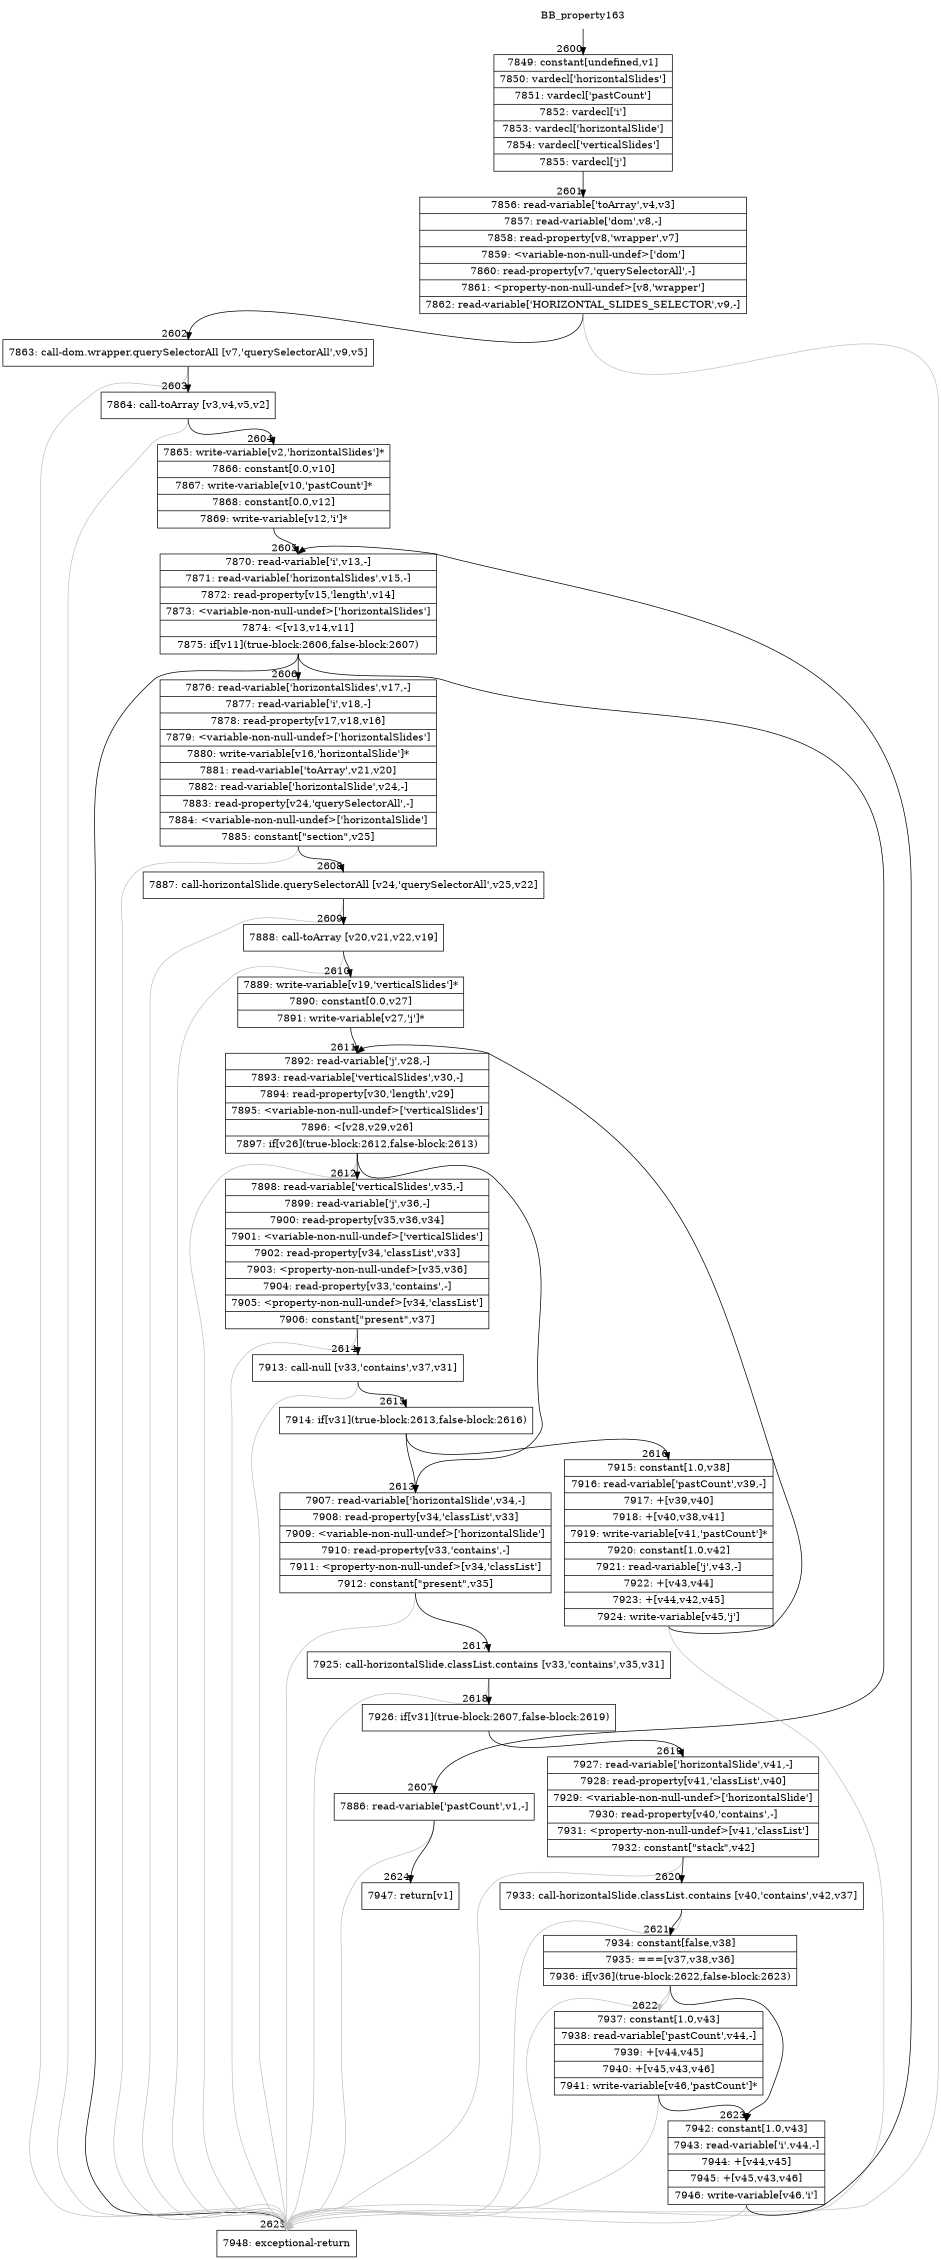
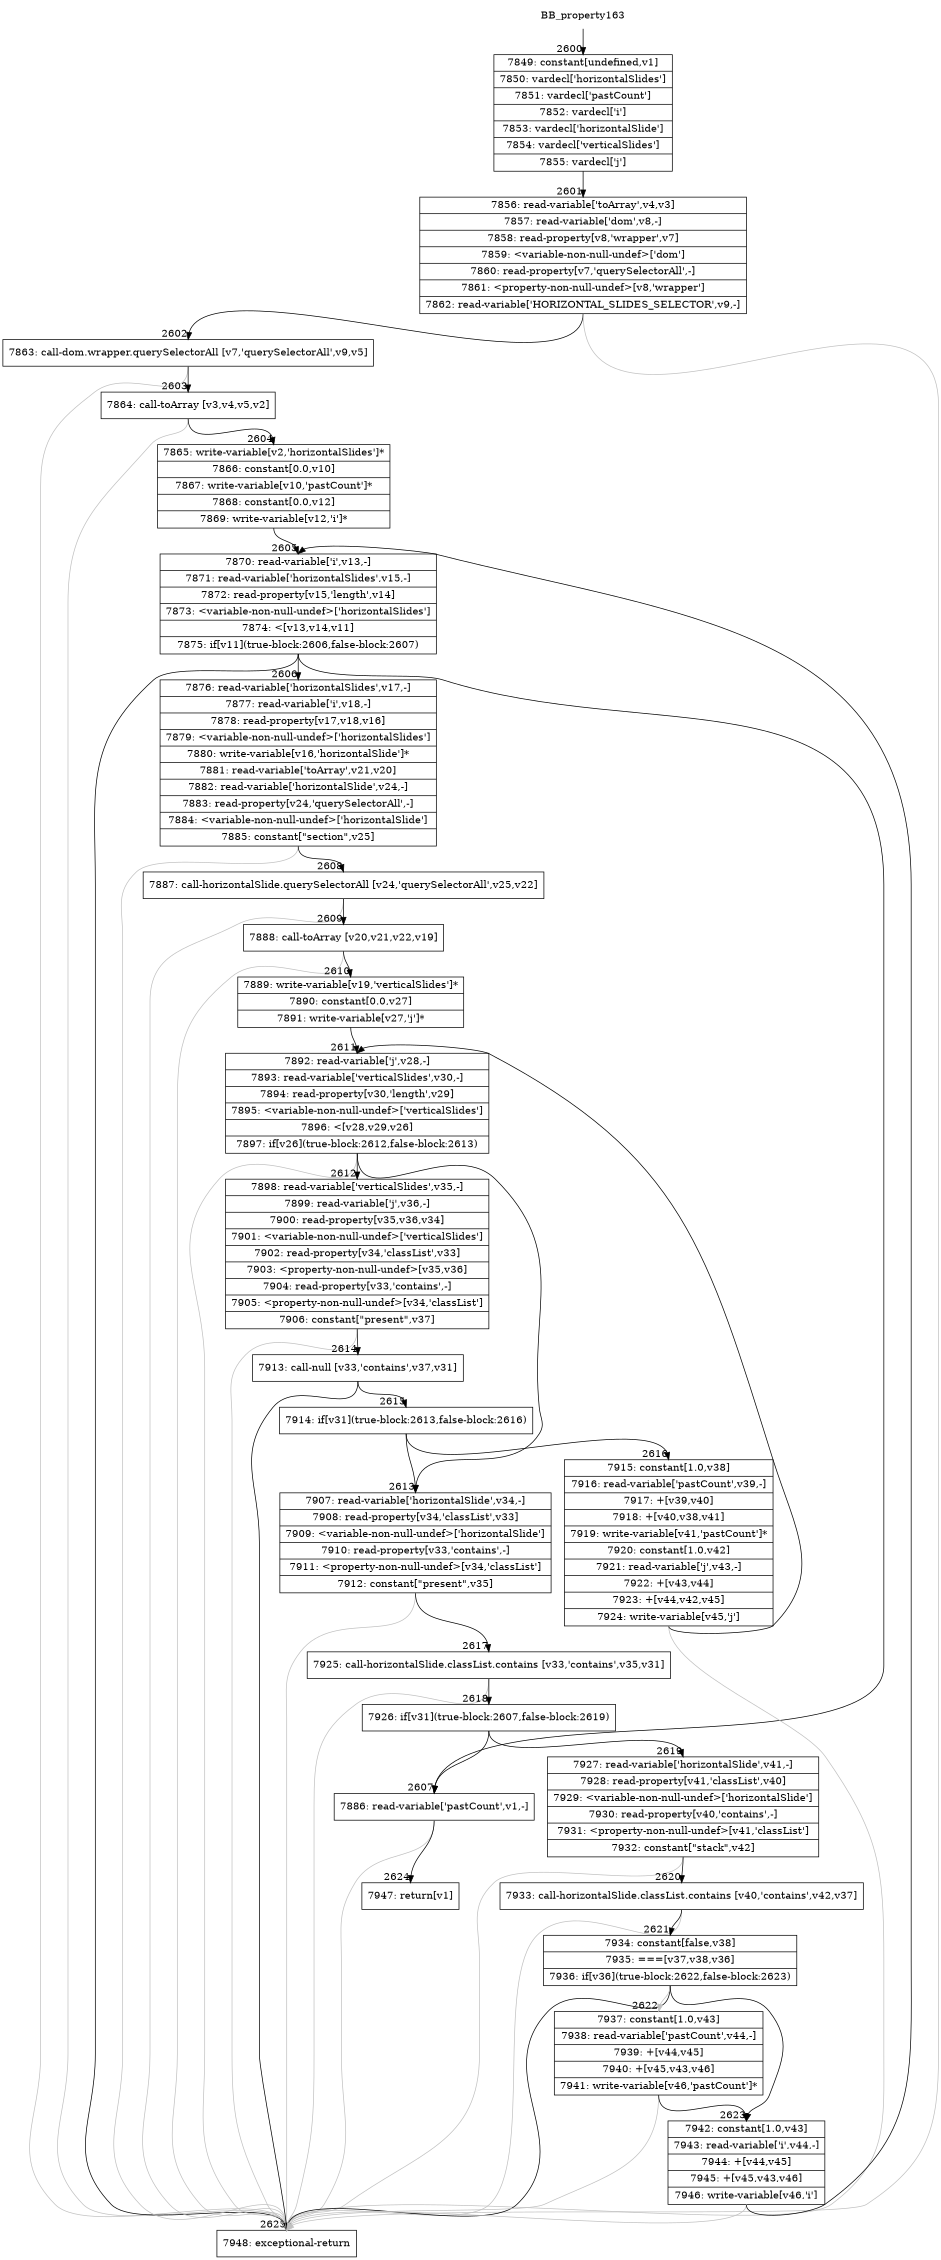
edge "7926: if[v31](true-block:2607,false-block:2619)" -> "7886: read-variable['pastCount',v1,-]": added
edge "7913: call-null [v33,'contains',v37,v31]" -> "7948: exceptional-return": color gray -> black
edge "7934: constant[false,v38]" -> "7948: exceptional-return": color gray -> black
